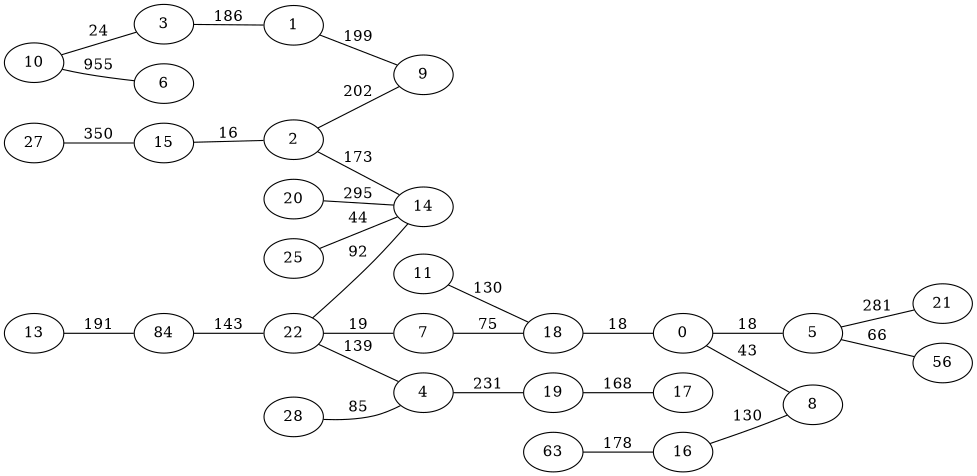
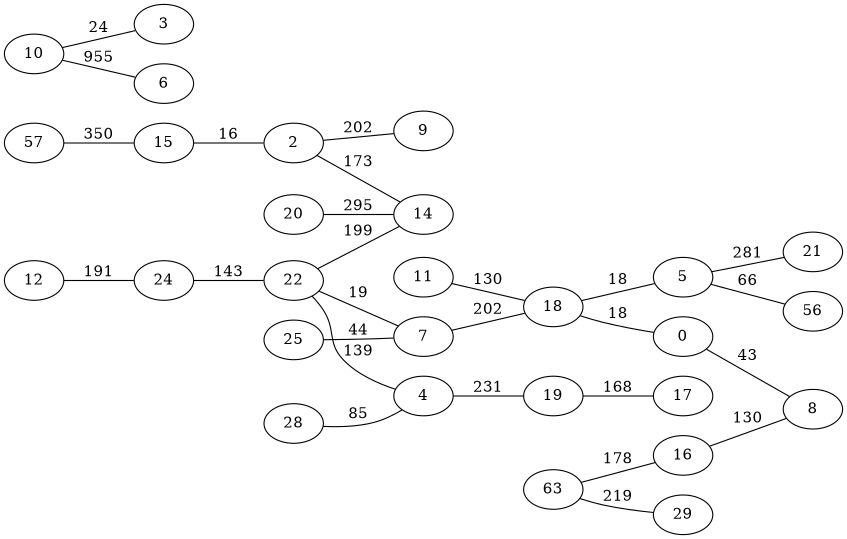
node "1": removed
node "27": label "27" -> "57"
edge "14" -- "25": now "7" -- "25"
edge "14" -- "22": label "92" -> "199"
edge "7" -- "18": label "75" -> "202"
node "13": label "13" -> "12"
node "84": label "84" -> "24"
edge "0" -- "5": now "18" -- "5"
node "29": added
